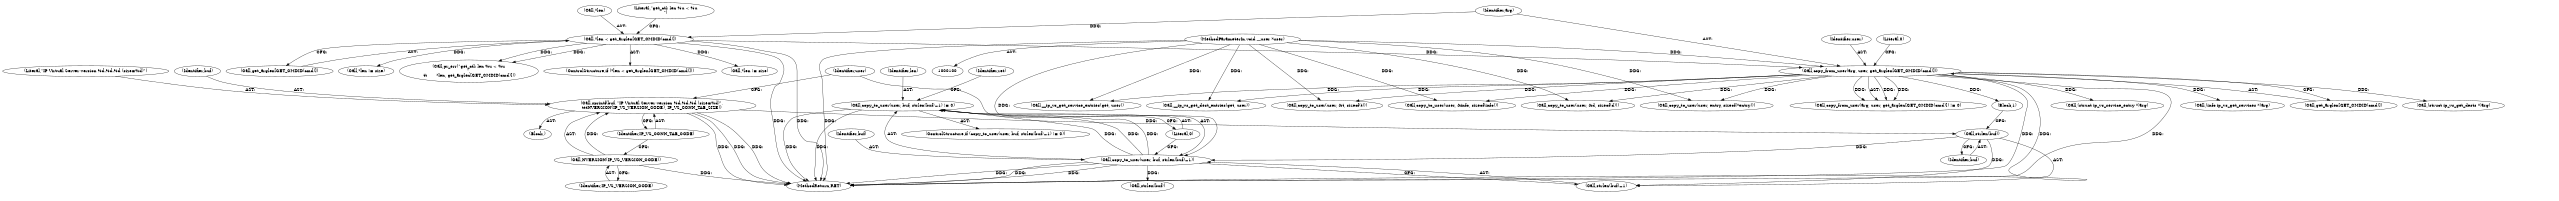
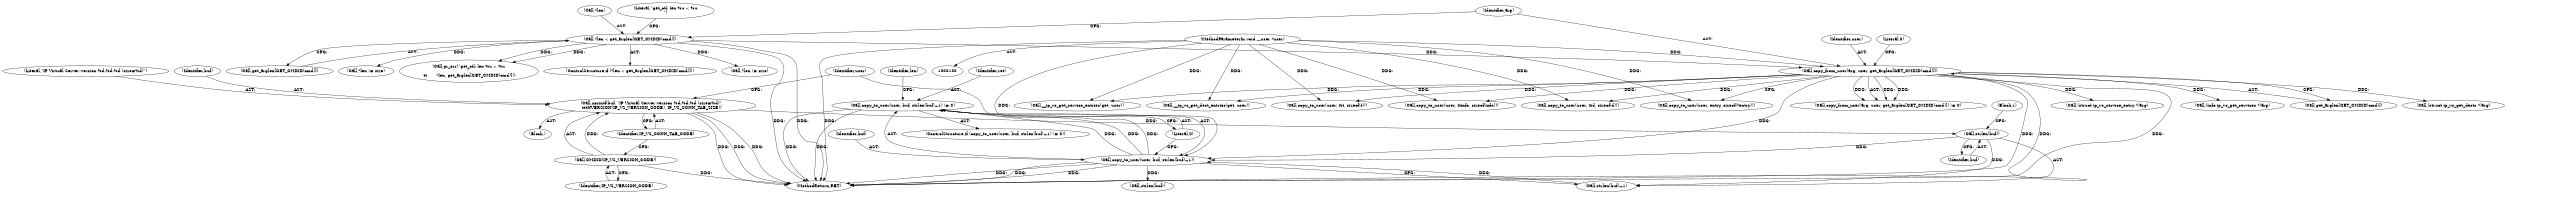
edge "(Identifier,arg)" -> "(Call,*len < get_arglen[GET_CMDID(cmd)])": label "DDG: " -> "CFG: "
edge "(Call,copy_from_user(arg, user, get_arglen[GET_CMDID(cmd)]))" -> "(Block,1)": now "(Call,copy_from_user(arg, user, get_arglen[GET_CMDID(cmd)]))" -> "(Call,copy_to_user(user, buf, strlen(buf)+1))"
edge "(Identifier,len)" -> "(Call,copy_to_user(user, buf, strlen(buf)+1) != 0)": label "AST: " -> "CFG: "
edge "(Identifier,ret)" -> "(Call,copy_to_user(user, buf, strlen(buf)+1) != 0)": label "CFG: " -> "AST: "
edge "(Call,copy_from_user(arg, user, get_arglen[GET_CMDID(cmd)]))" -> "(Call,copy_to_user(user, entry, sizeof(*entry)))": label "DDG: " -> "CFG: "
node "(Call,NVERSION(IP_VS_VERSION_CODE))": label "(Call,NVERSION(IP_VS_VERSION_CODE))" -> "(Call,CMDID(IP_VS_VERSION_CODE))"
edge "(Call,strlen(buf)+1)" -> "(Call,copy_to_user(user, buf, strlen(buf)+1))": label "AST: " -> "DDG: "
